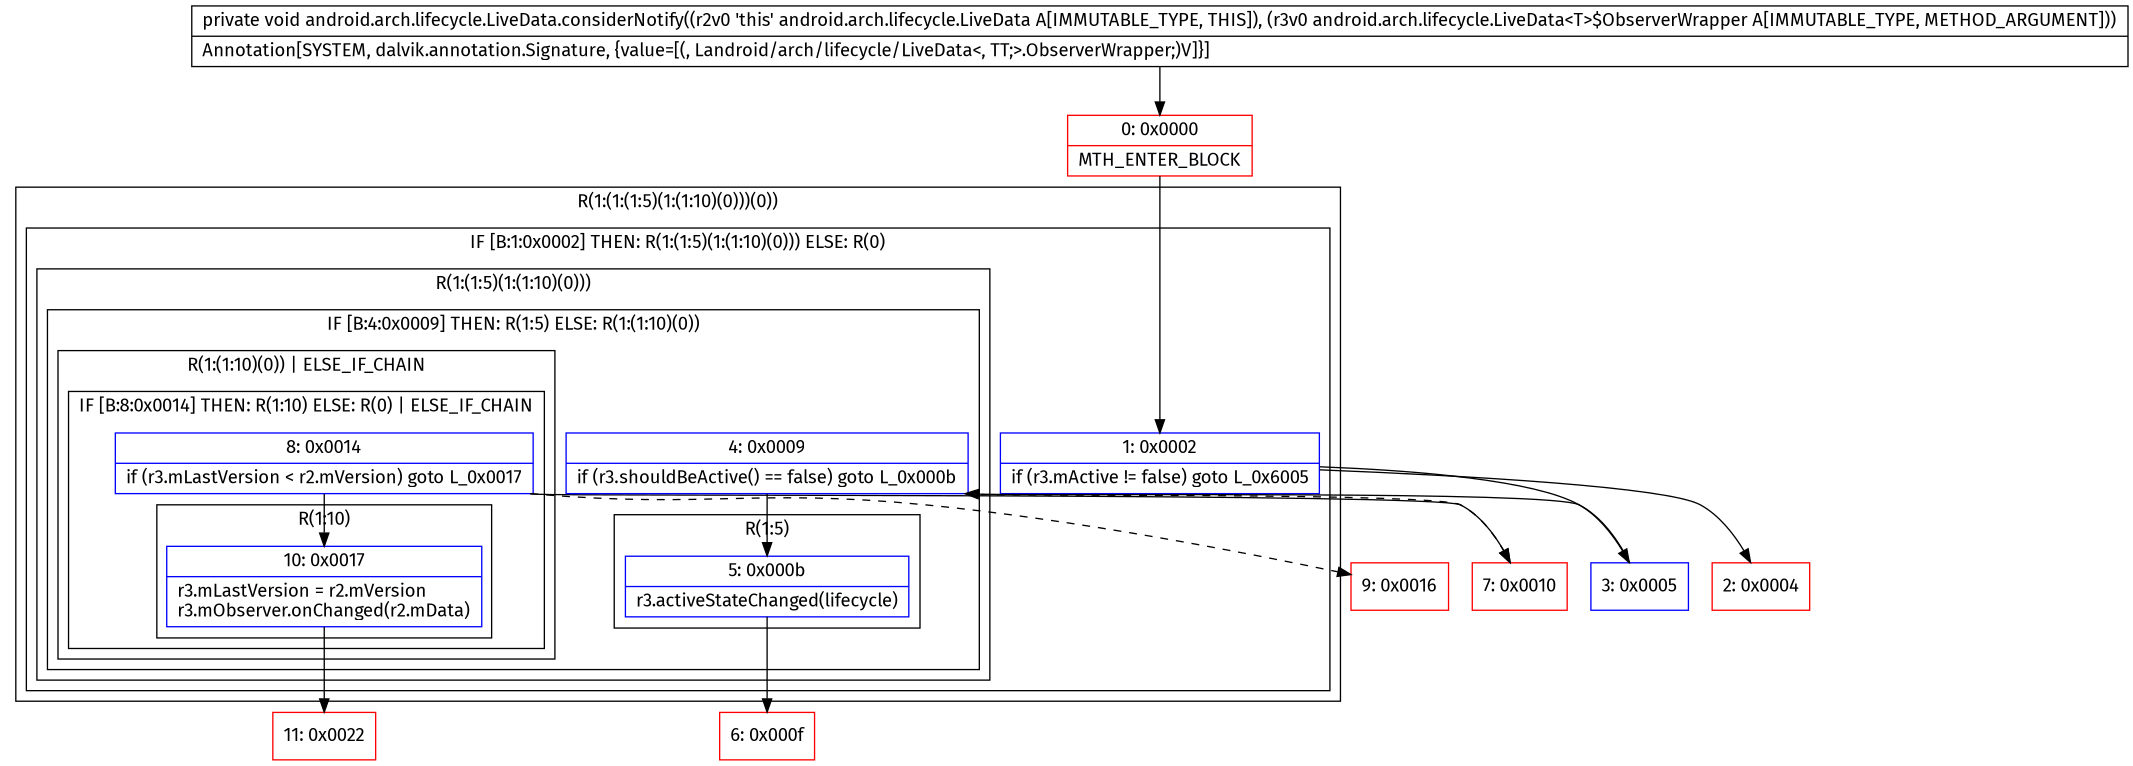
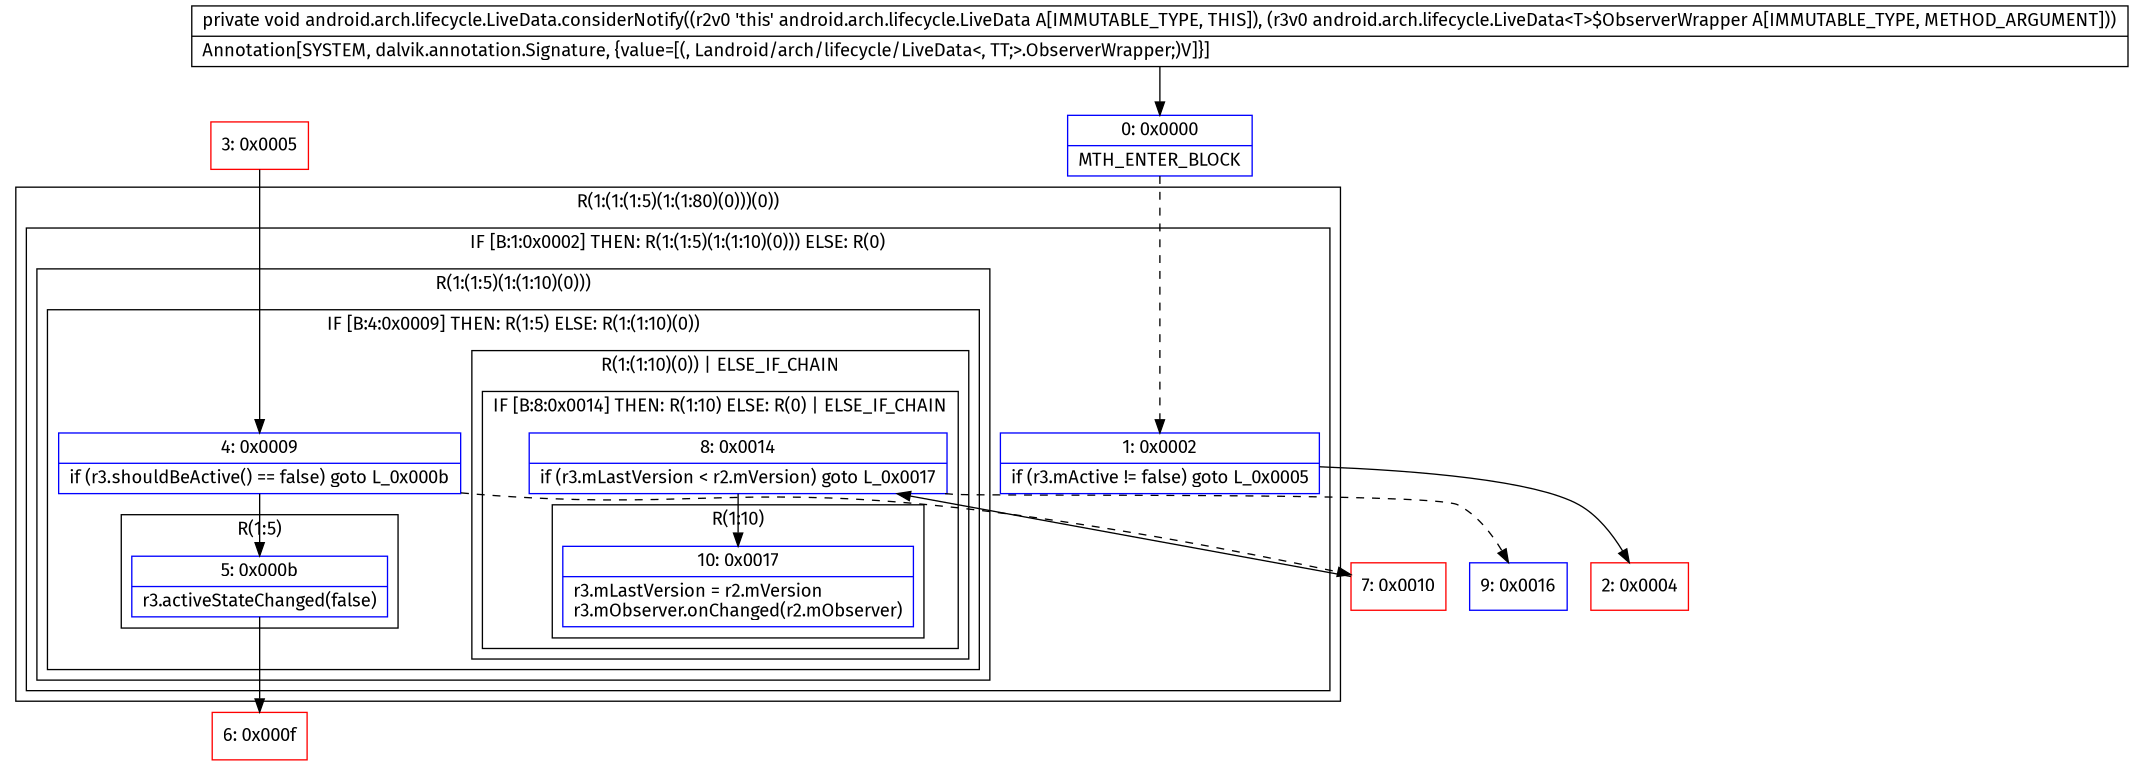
node "0: 0x0000": color red -> blue
cluster "R(1:(1:(1:5)(1:(1:10)(0)))(0))": label "R(1:(1:(1:5)(1:(1:10)(0)))(0))" -> "R(1:(1:(1:5)(1:(1:80)(0)))(0))"
edge "0: 0x0000" -> "1: 0x0002": style solid -> dashed
node "1: 0x0002": text "if (r3.mActive != false) goto L_0x6005" -> "if (r3.mActive != false) goto L_0x0005"
edge "1: 0x0002" -> "3: 0x0005": removed
edge "8: 0x0014" -> "7: 0x0010": reversed
node "9: 0x0016": color red -> blue
node "3: 0x0005": color blue -> red
node "5: 0x000b": text "r3.activeStateChanged(lifecycle)" -> "r3.activeStateChanged(false)"
node "10: 0x0017": text "r3.mObserver.onChanged(r2.mData)" -> "r3.mObserver.onChanged(r2.mObserver)"
node "11: 0x0022": removed
